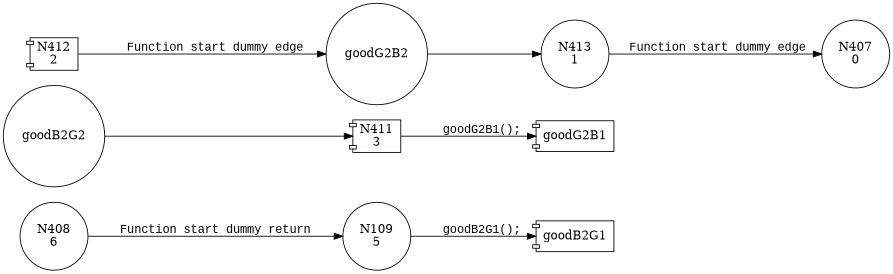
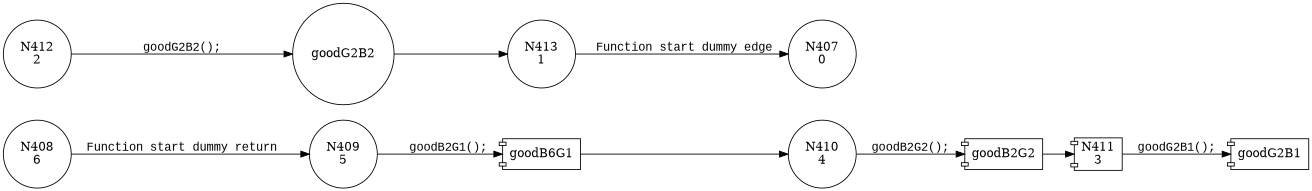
edge "N412 2" -> "goodG2B2": label "Function start dummy edge" -> "goodG2B2();"
node "N412 2": shape component -> circle
node "goodB2G2": shape circle -> component
node "N410 4": added
node "N109 5": label "N109 5" -> "N409 5"
node "goodB2G1": label "goodB2G1" -> "goodB6G1"
